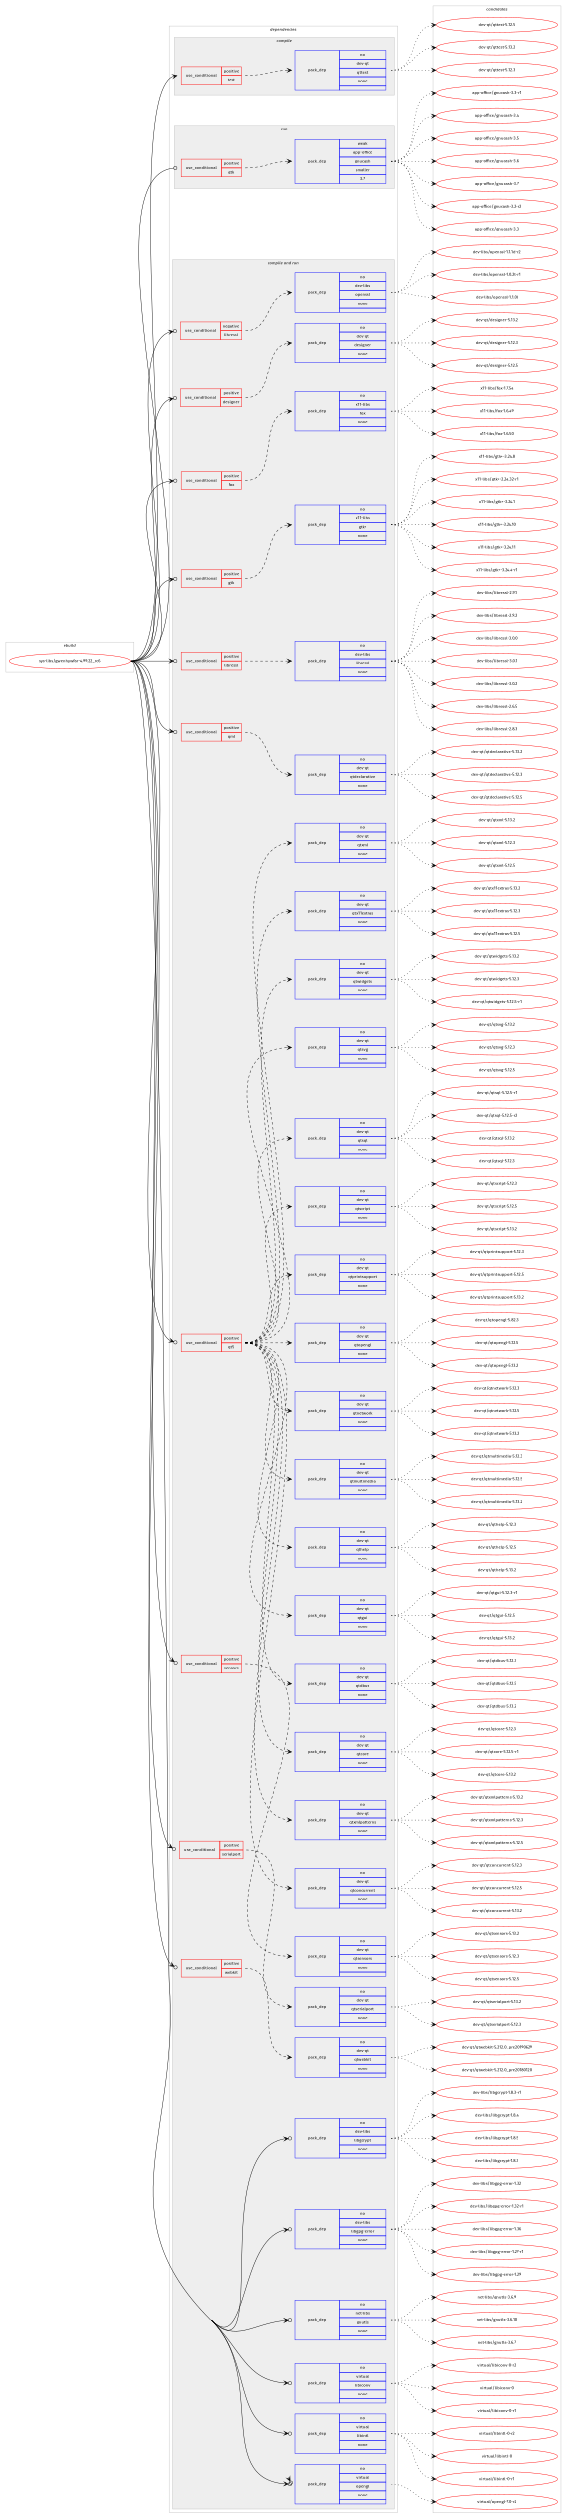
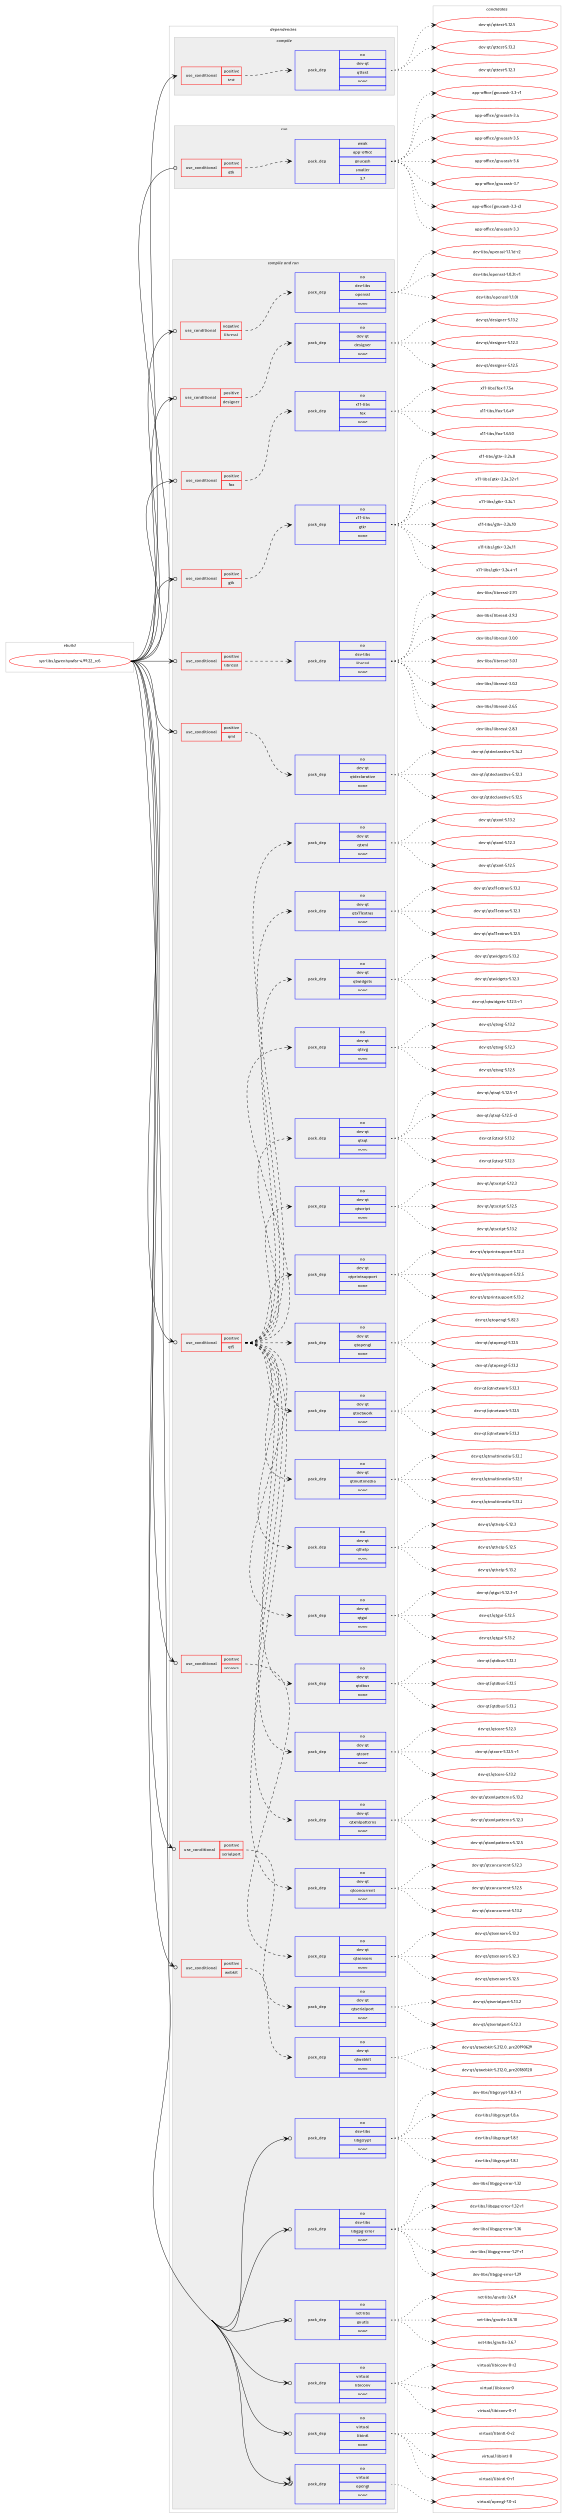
node "dev-qt/qtdeclarative-5.13.2": label "dev-qt/qtdeclarative-5.13.2" -> "dev-qt/qtdeclarative-5.14.2"
